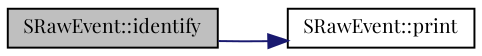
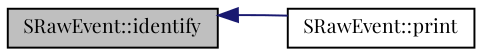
edge "SRawEvent::identify" -> "SRawEvent::print": reversed
